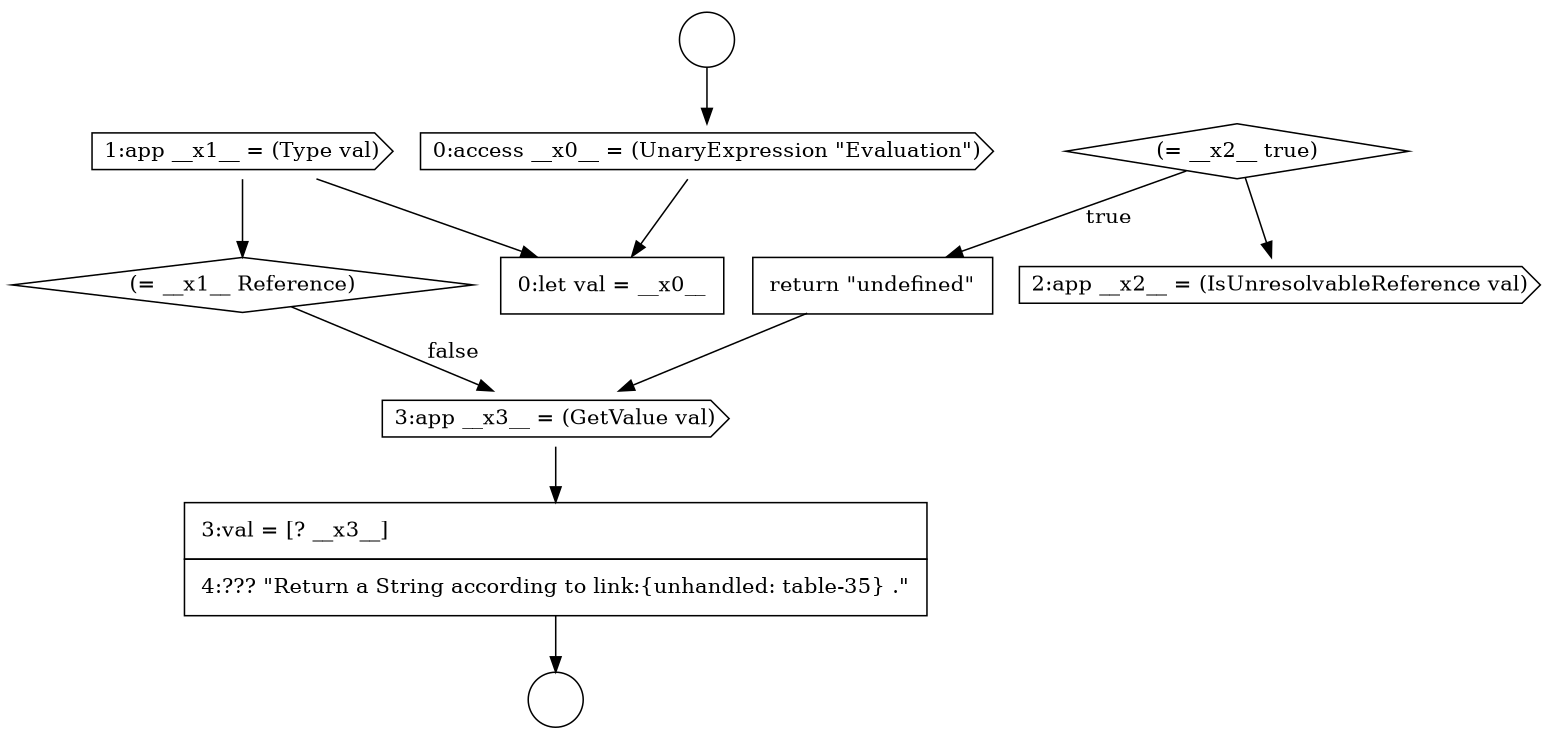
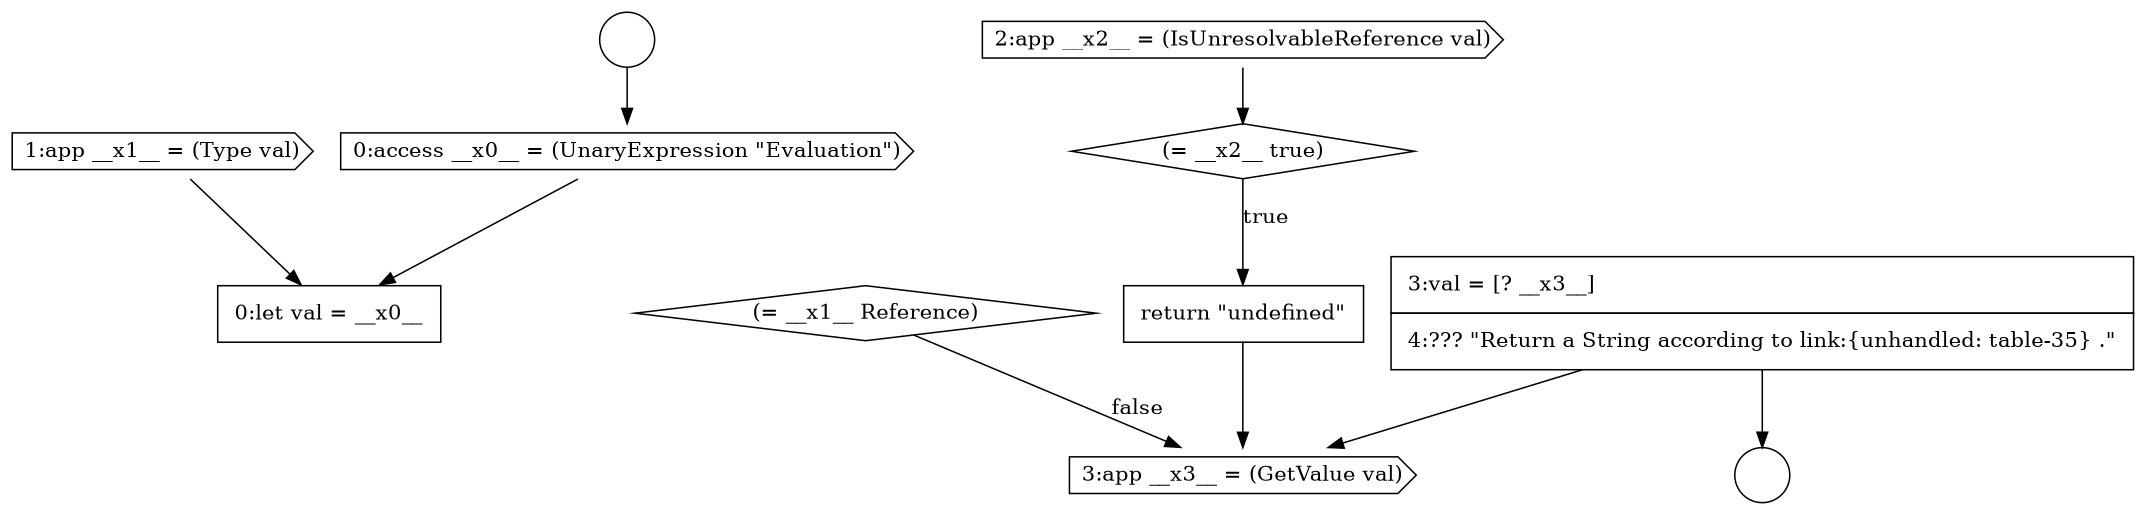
edge "1:app __x1__ = (Type val)" -> "(= __x1__ Reference)": removed
edge "(= __x2__ true)" -> "2:app __x2__ = (IsUnresolvableReference val)": reversed
edge "3:app __x3__ = (GetValue val)" -> "3:val = [? __x3__]": reversed
